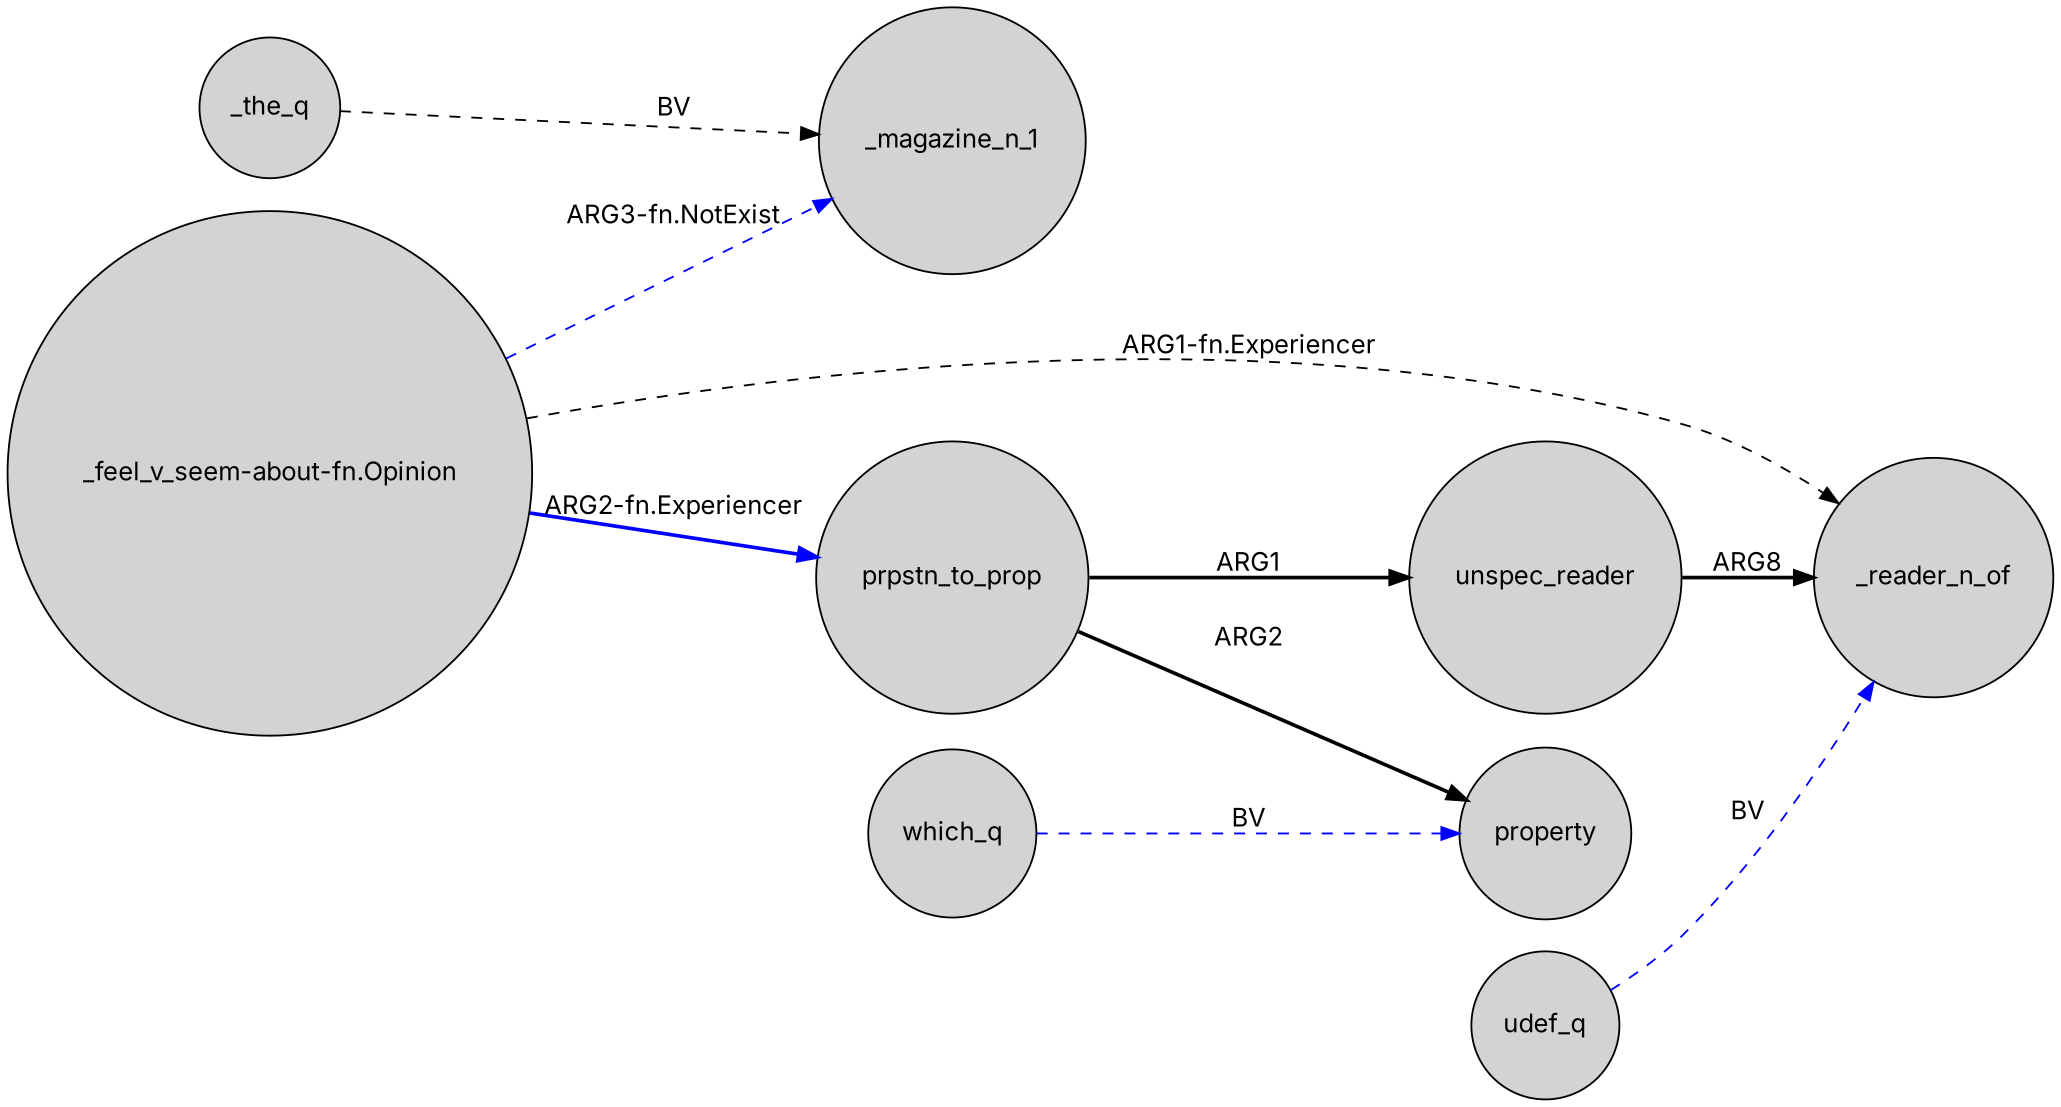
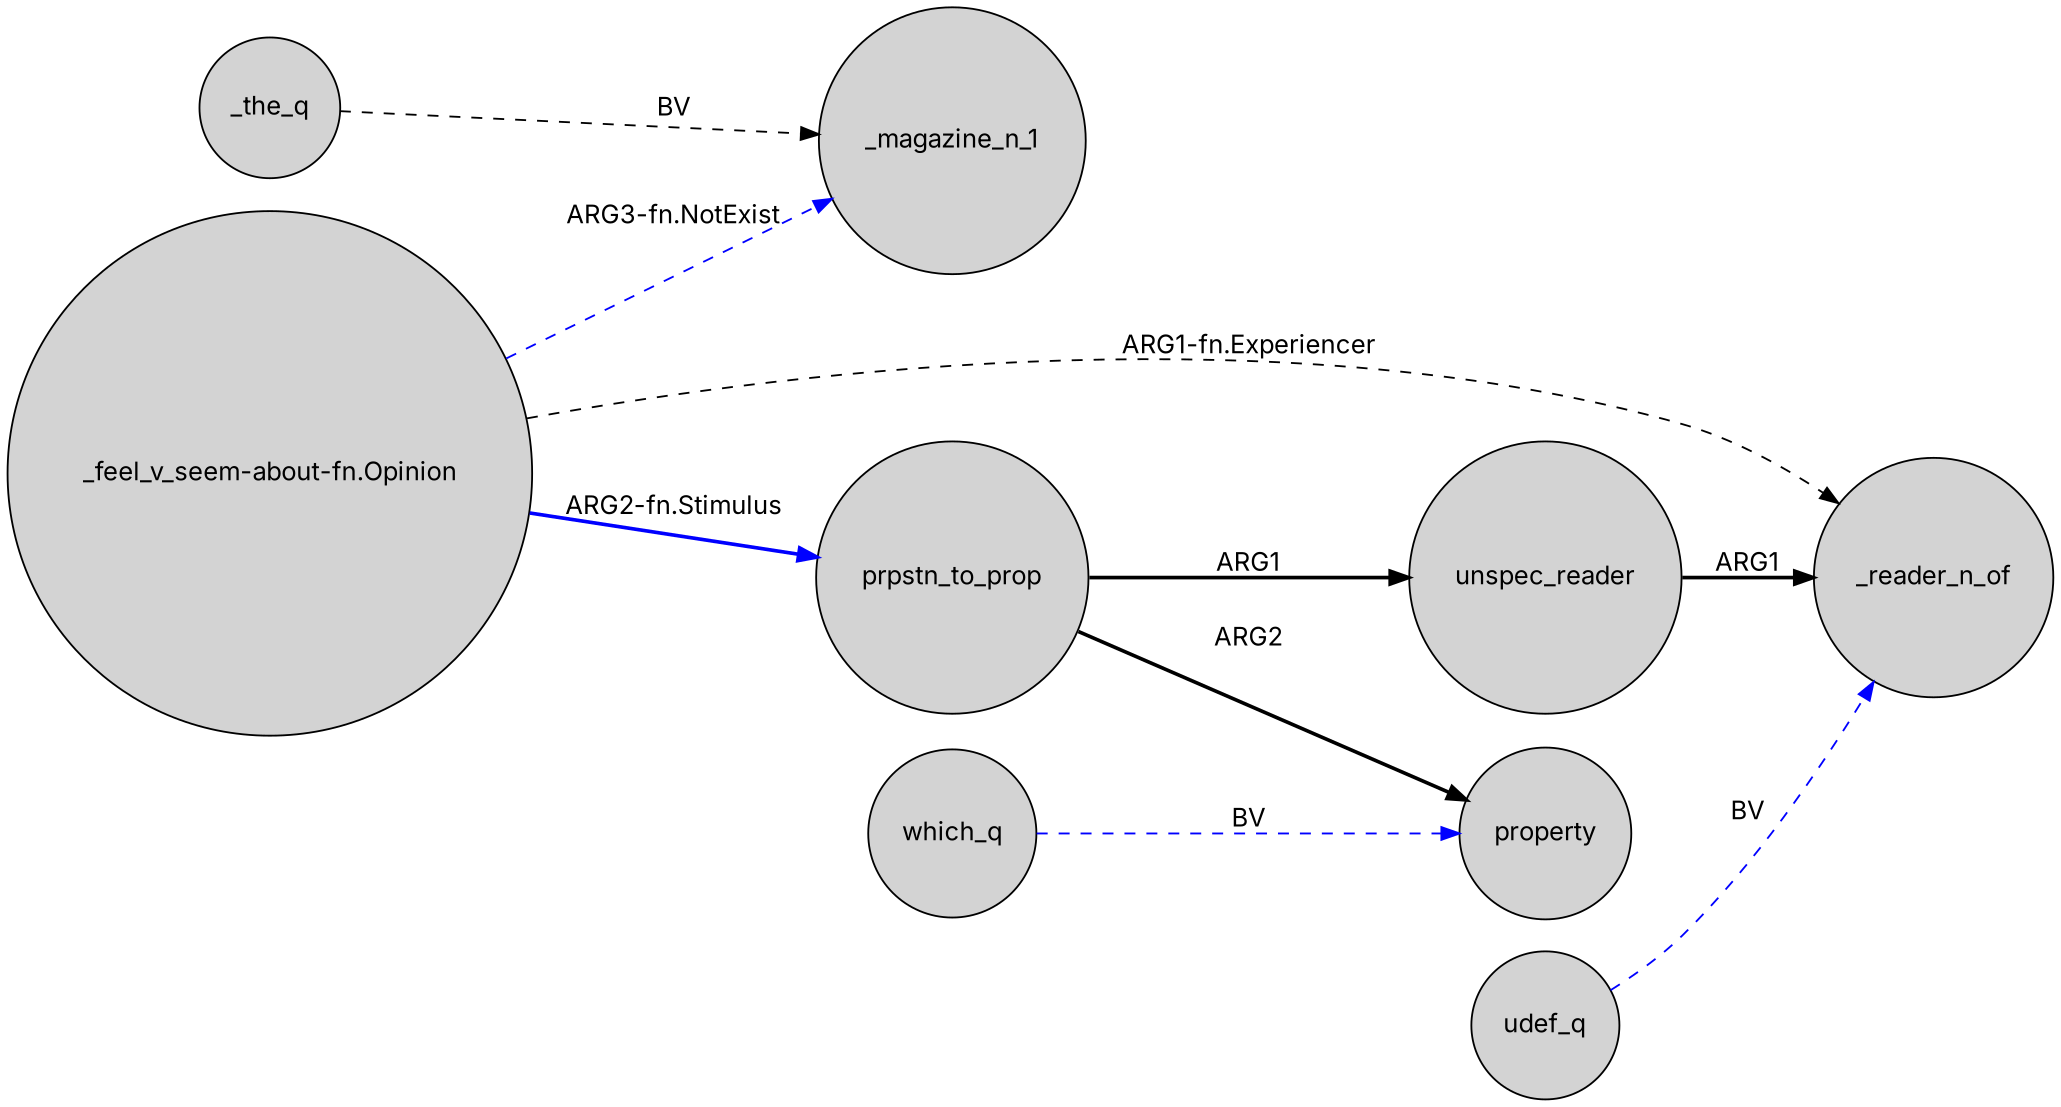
edge "_feel_v_seem-about-fn.Opinion" -> "prpstn_to_prop": label "ARG2-fn.Experiencer" -> "ARG2-fn.Stimulus"
edge "unspec_reader" -> "_reader_n_of": label "ARG8" -> "ARG1"
